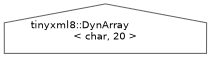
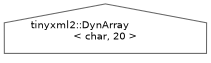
node "tinyxml8::DynArray < char, 20 >": label "tinyxml8::DynArray < char, 20 >" -> "tinyxml2::DynArray < char, 20 >"
